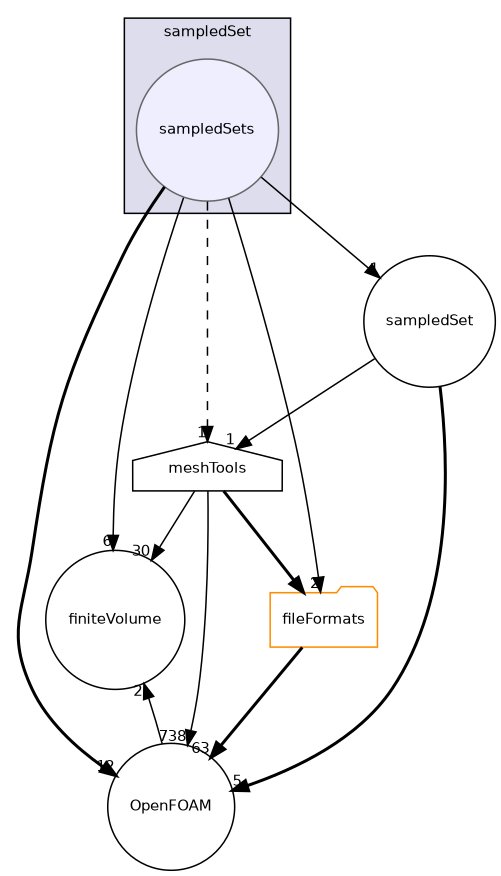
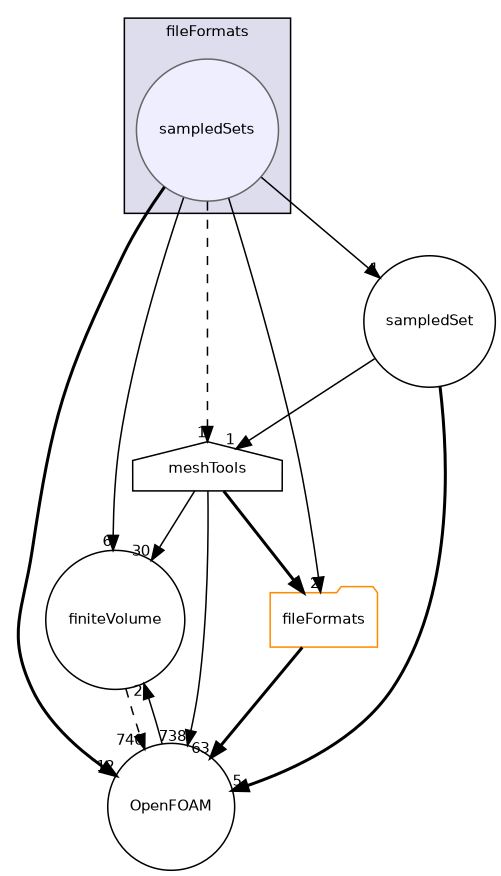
cluster "sampledSet": label "sampledSet" -> "fileFormats"
edge "finiteVolume" -> "OpenFOAM": added
